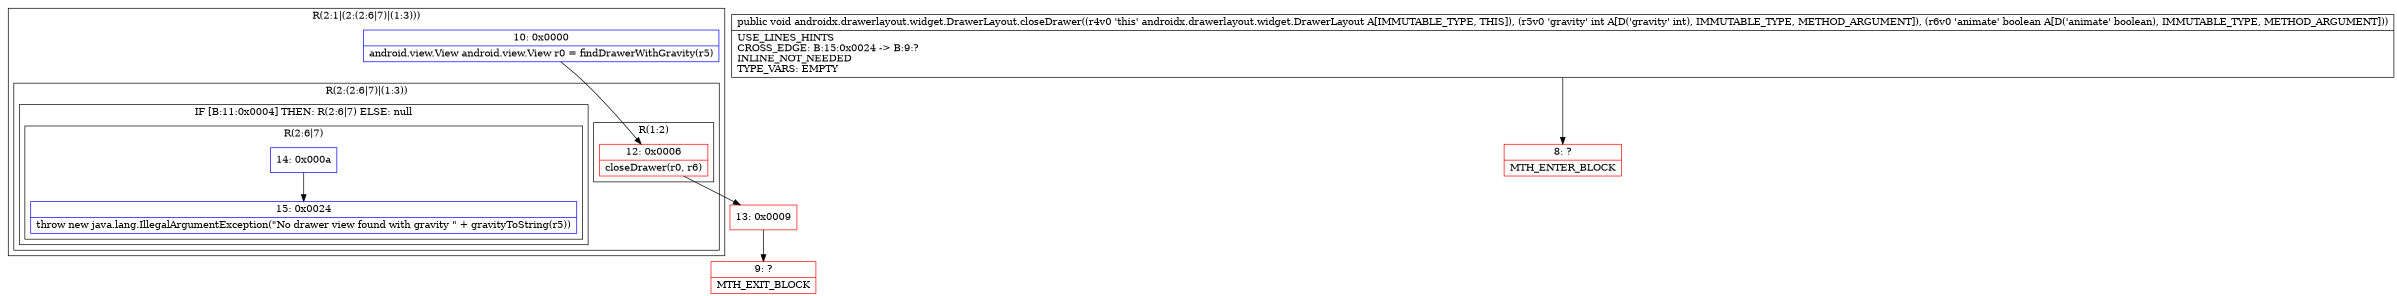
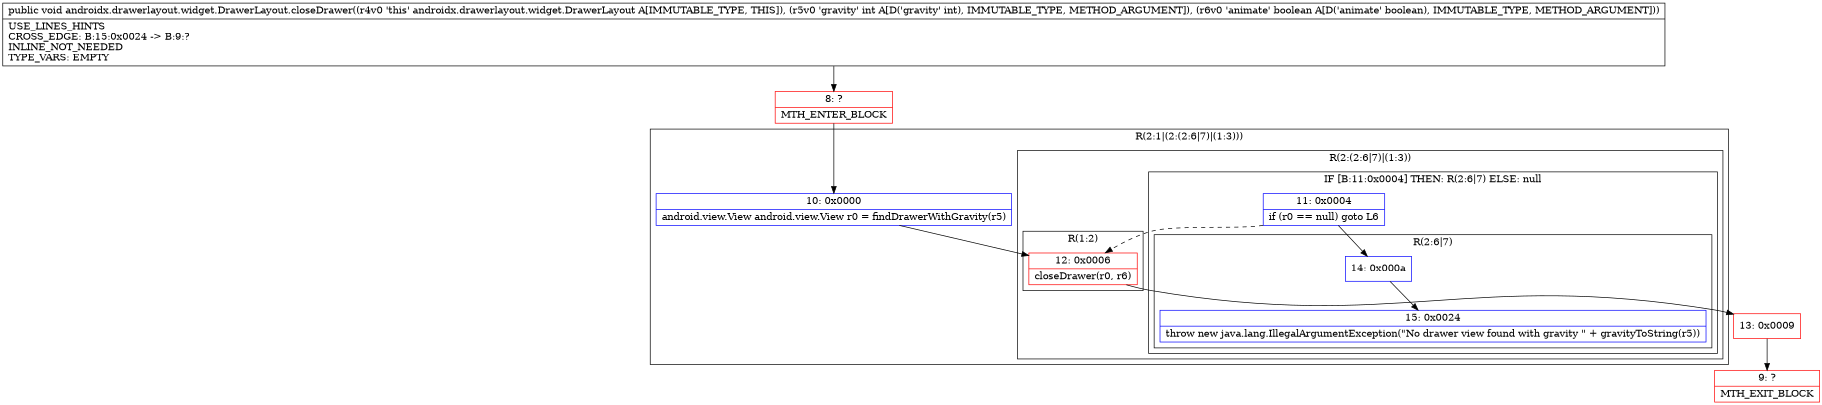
edge "8: ?" -> "10: 0x0000": added
node "11: 0x0004": added
